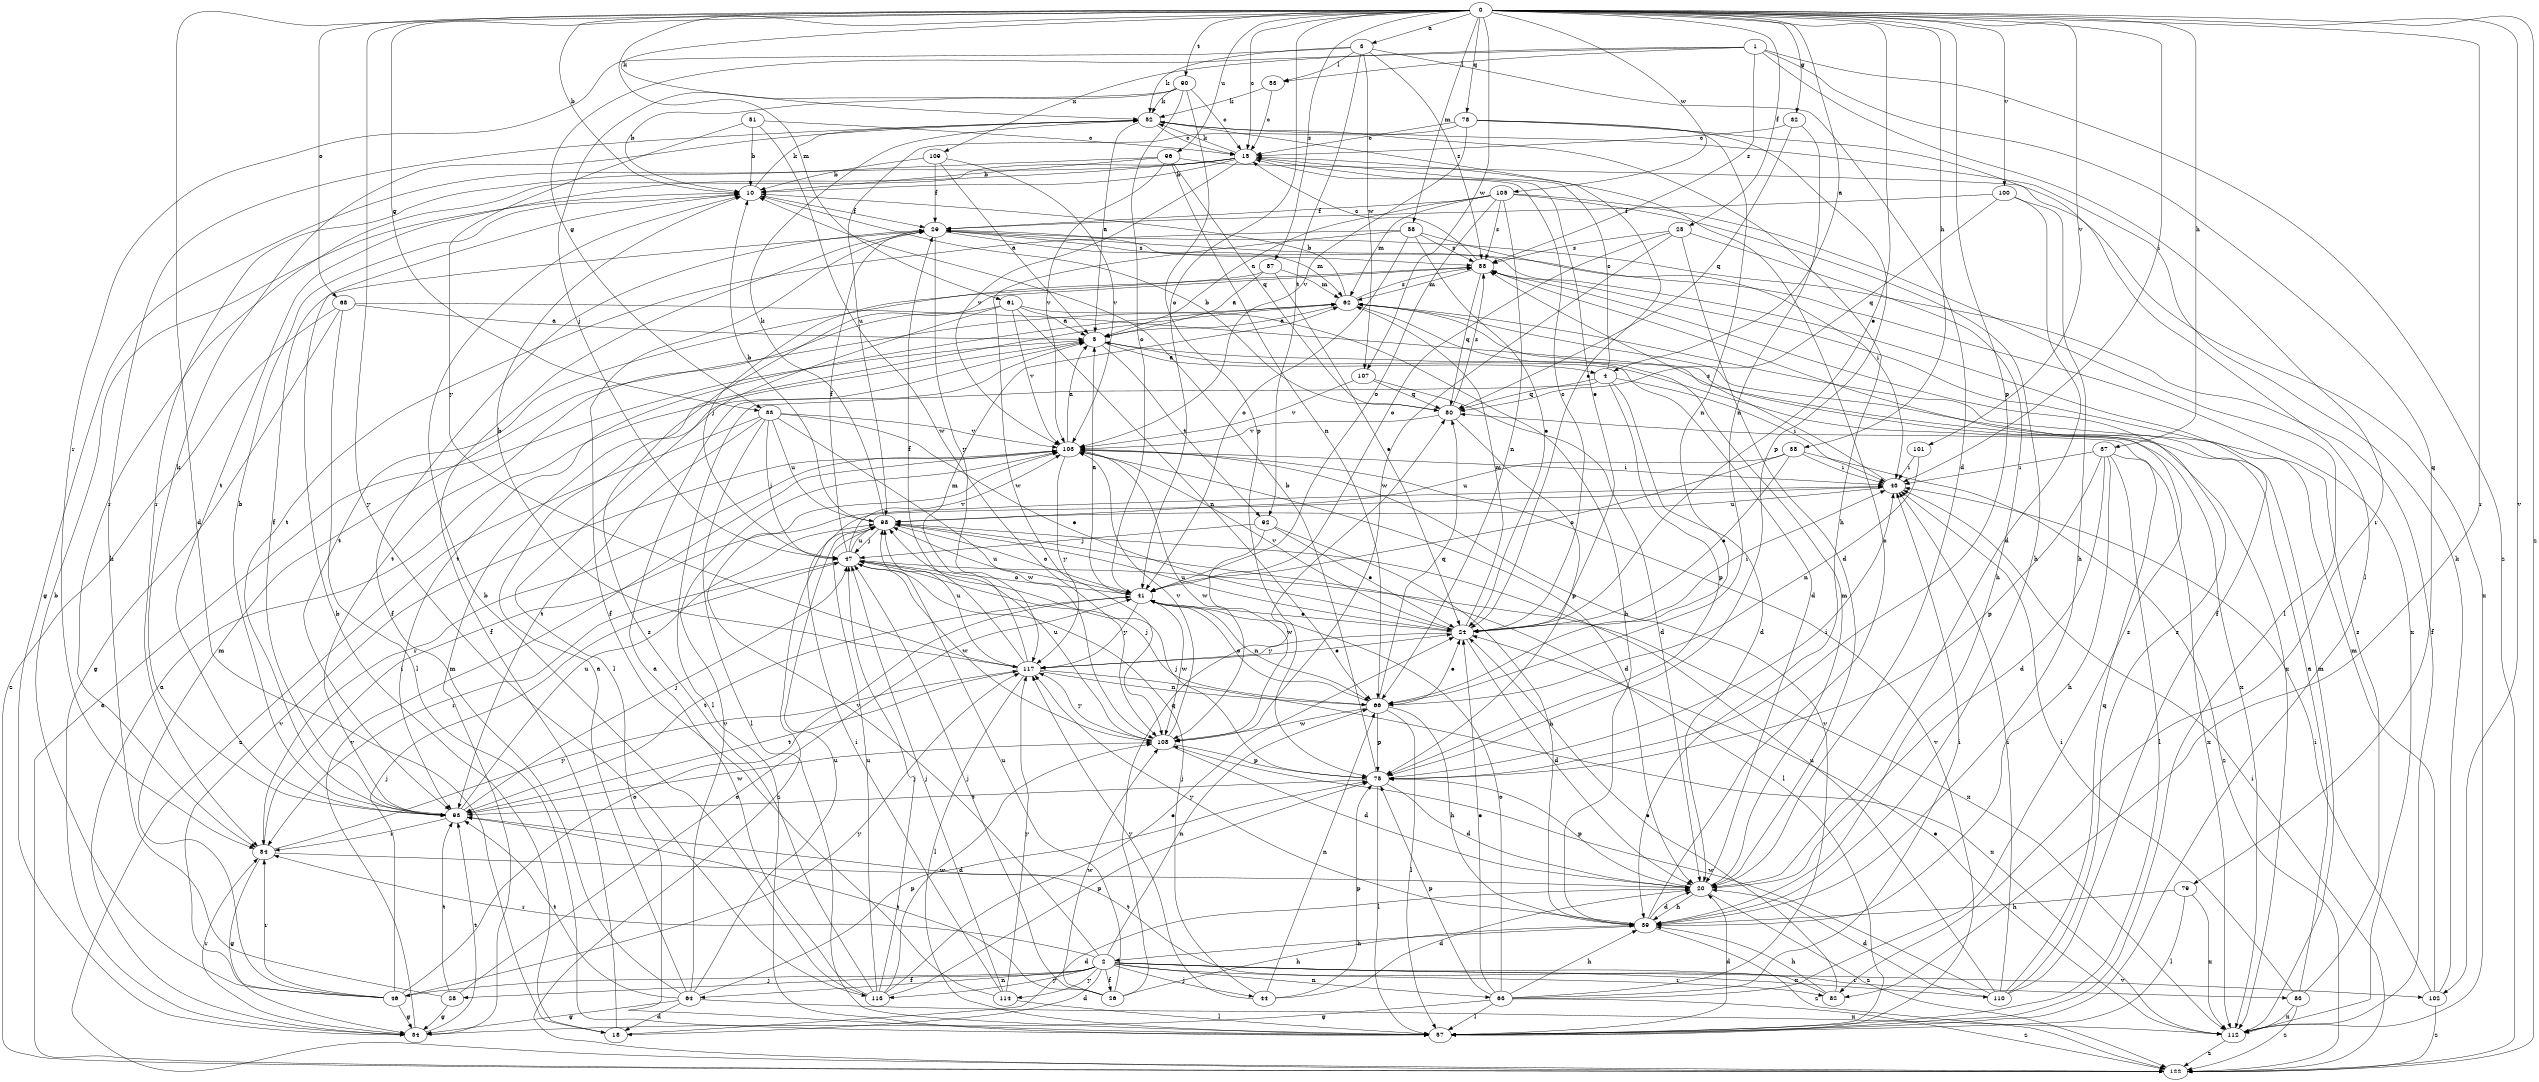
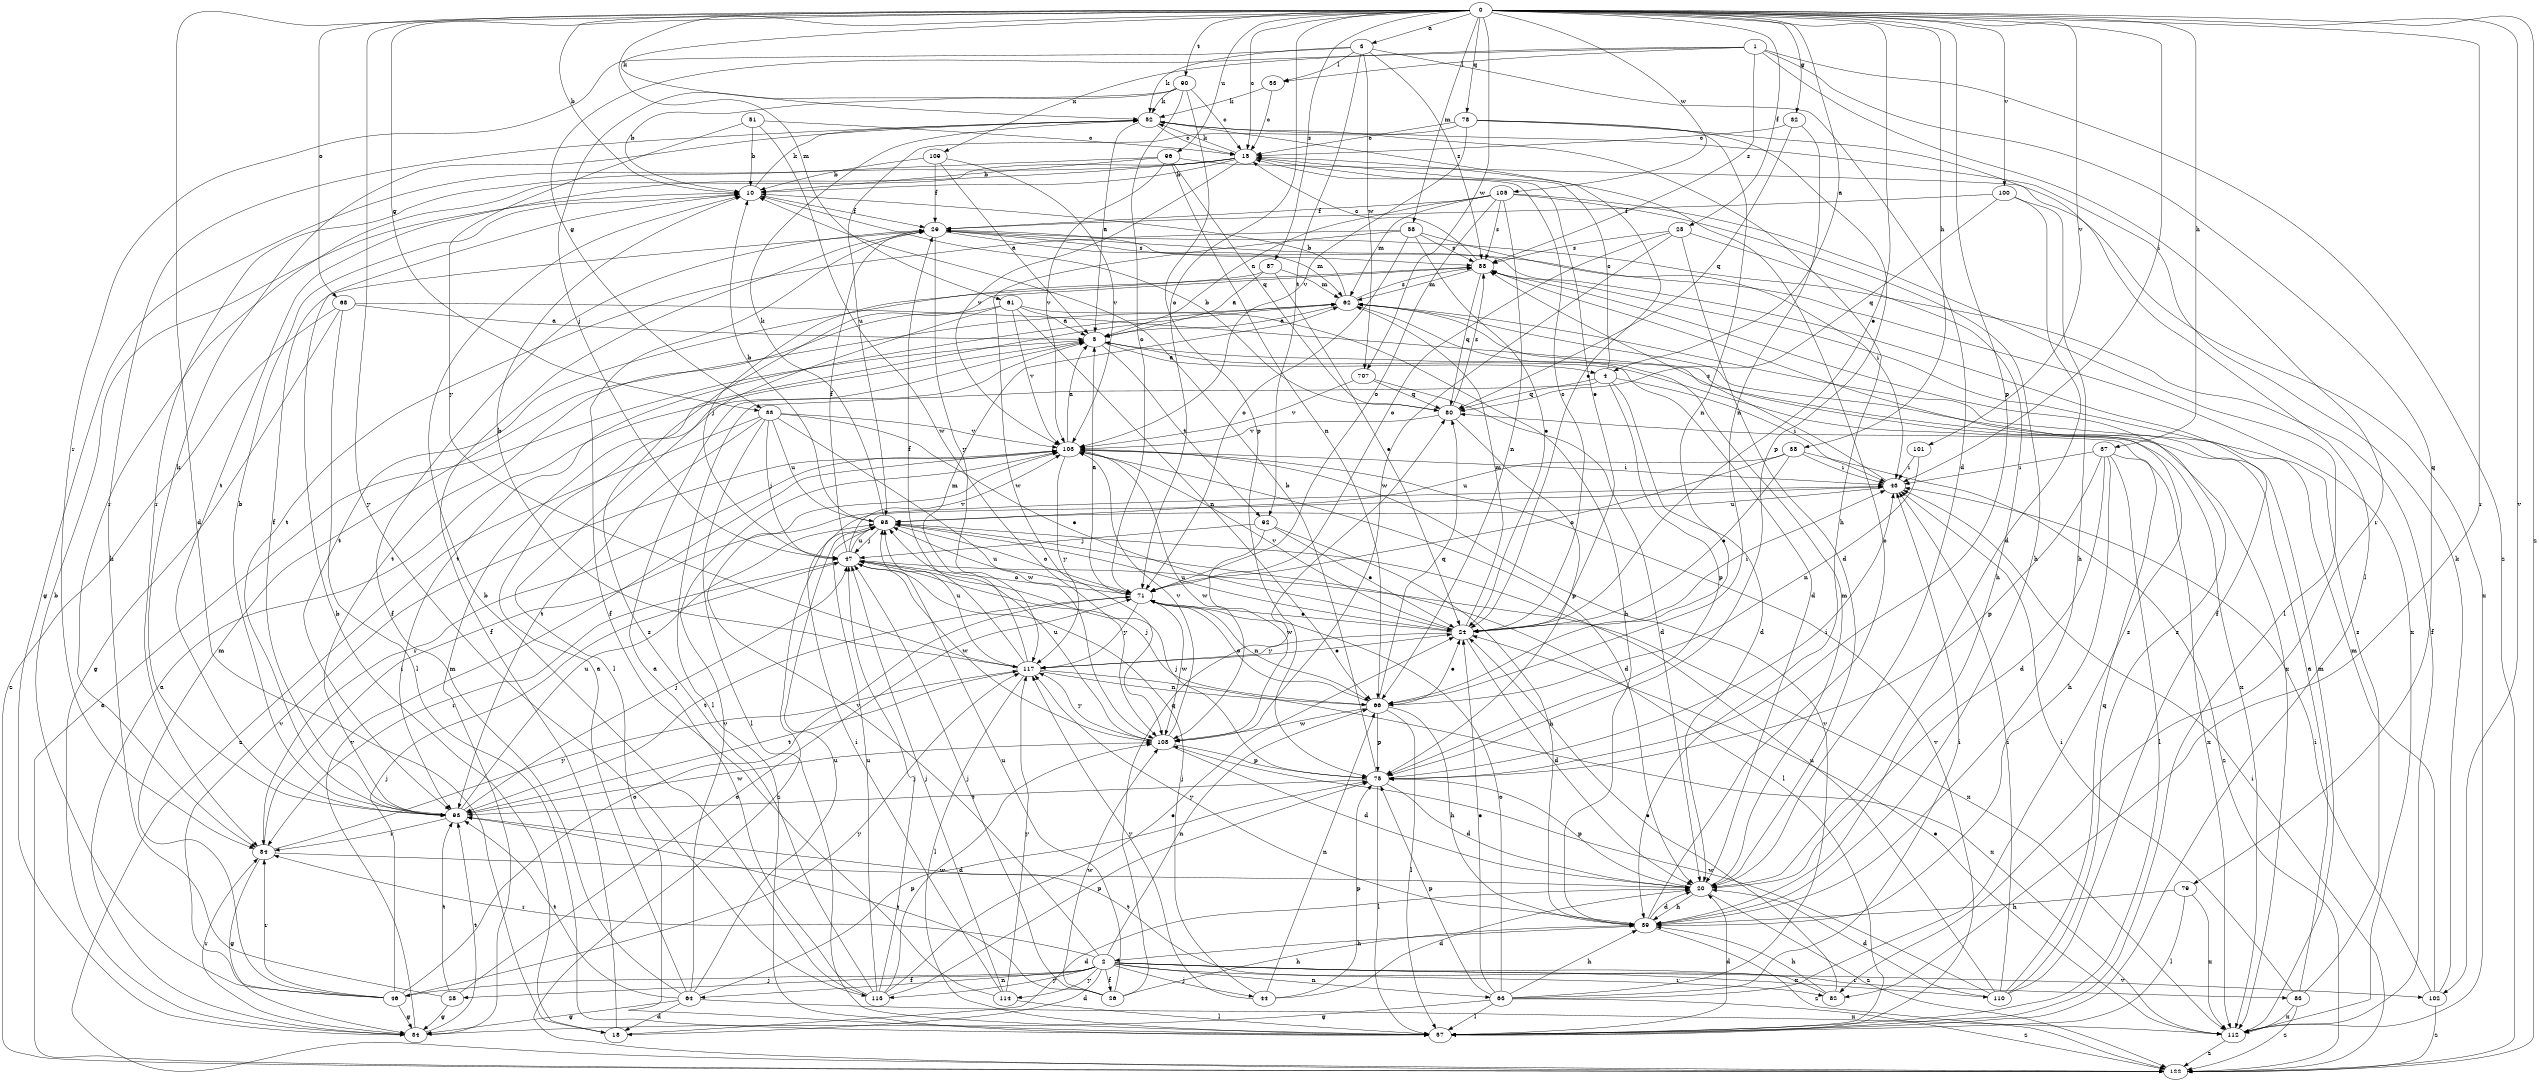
node "107": label "107" -> "707"
node "41": label "41" -> "71"
